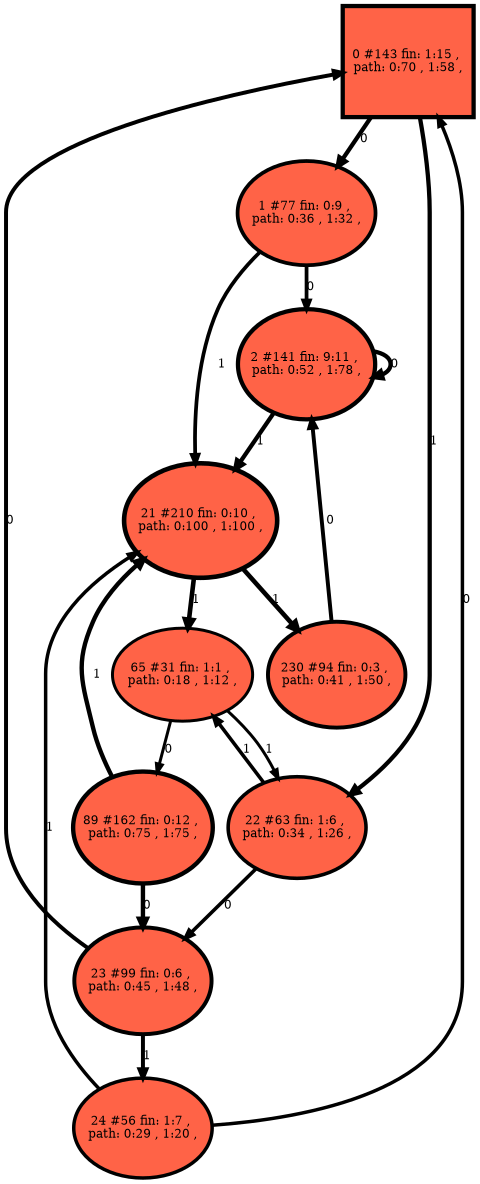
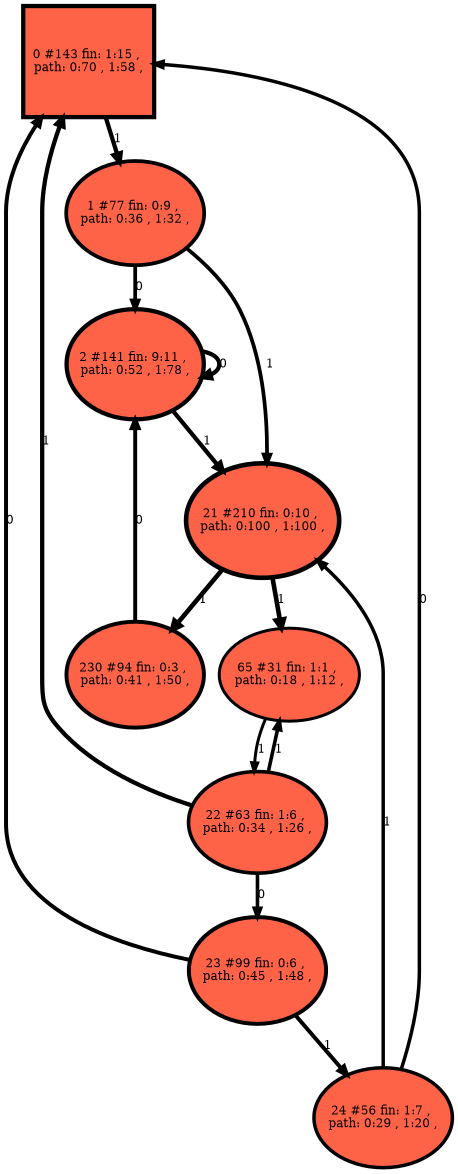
edge "0 #143 fin: 1:15 , path: 0:70 , 1:58 ," -> "1 #77 fin: 0:9 , path: 0:36 , 1:32 ,": label "0 " -> "1 "
edge "0 #143 fin: 1:15 , path: 0:70 , 1:58 ," -> "22 #63 fin: 1:6 , path: 0:34 , 1:26 ,": reversed
node "89 #162 fin: 0:12 , path: 0:75 , 1:75 ,": removed
